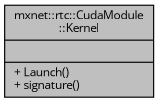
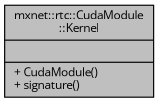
node "mxnet::rtc::CudaModule": text "+ Launch()" -> "+ CudaModule()"
